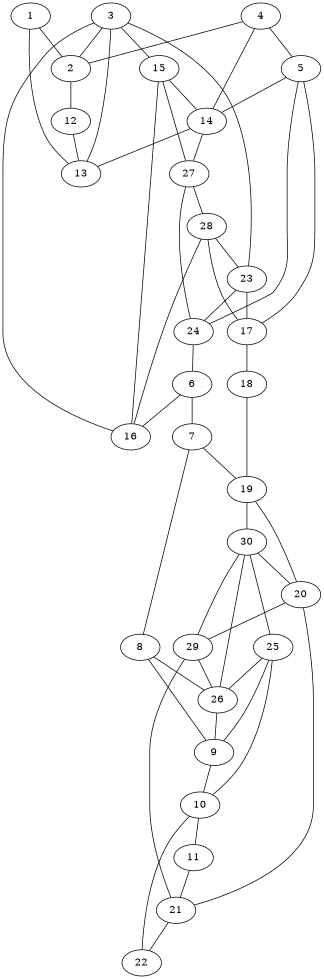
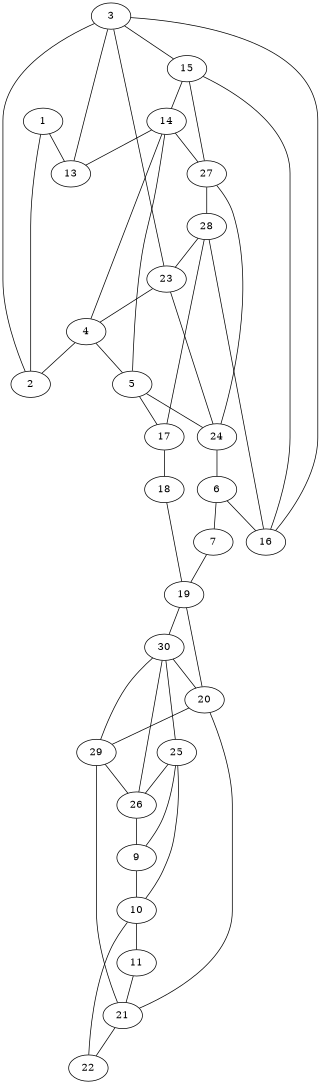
node "12": removed
edge "23" -- "17": now "23" -- "4"
node "8": removed
